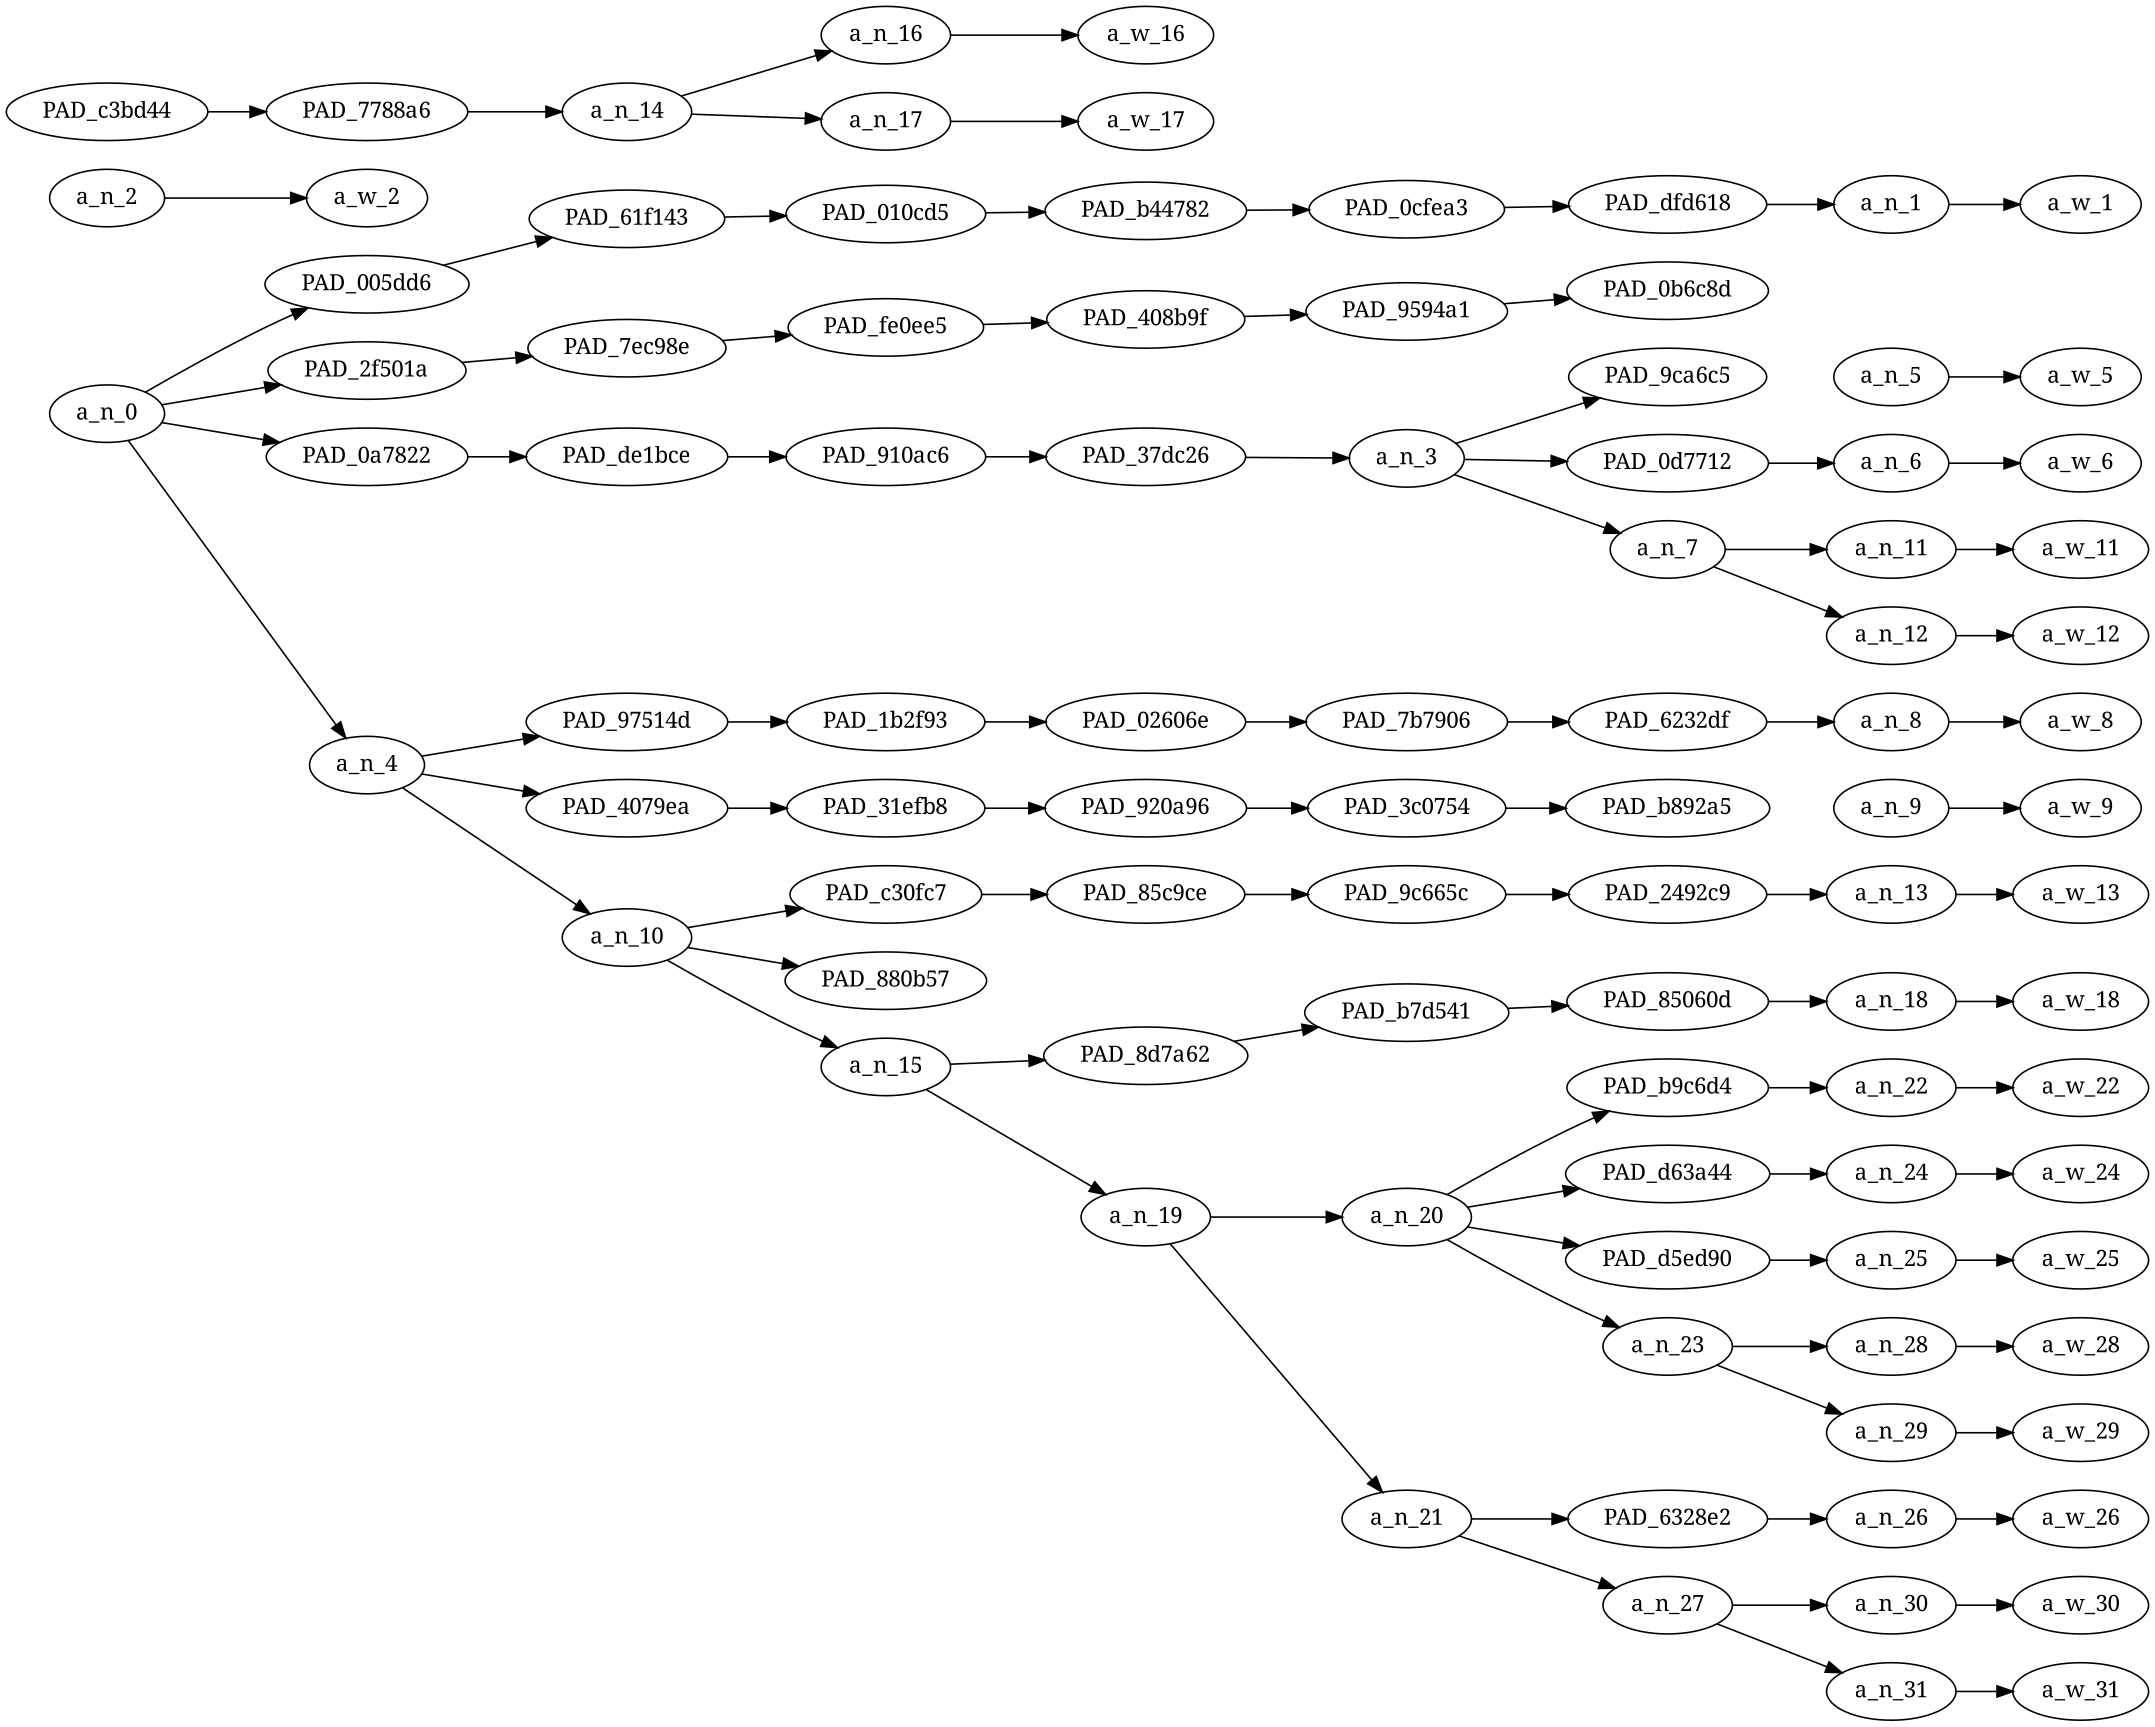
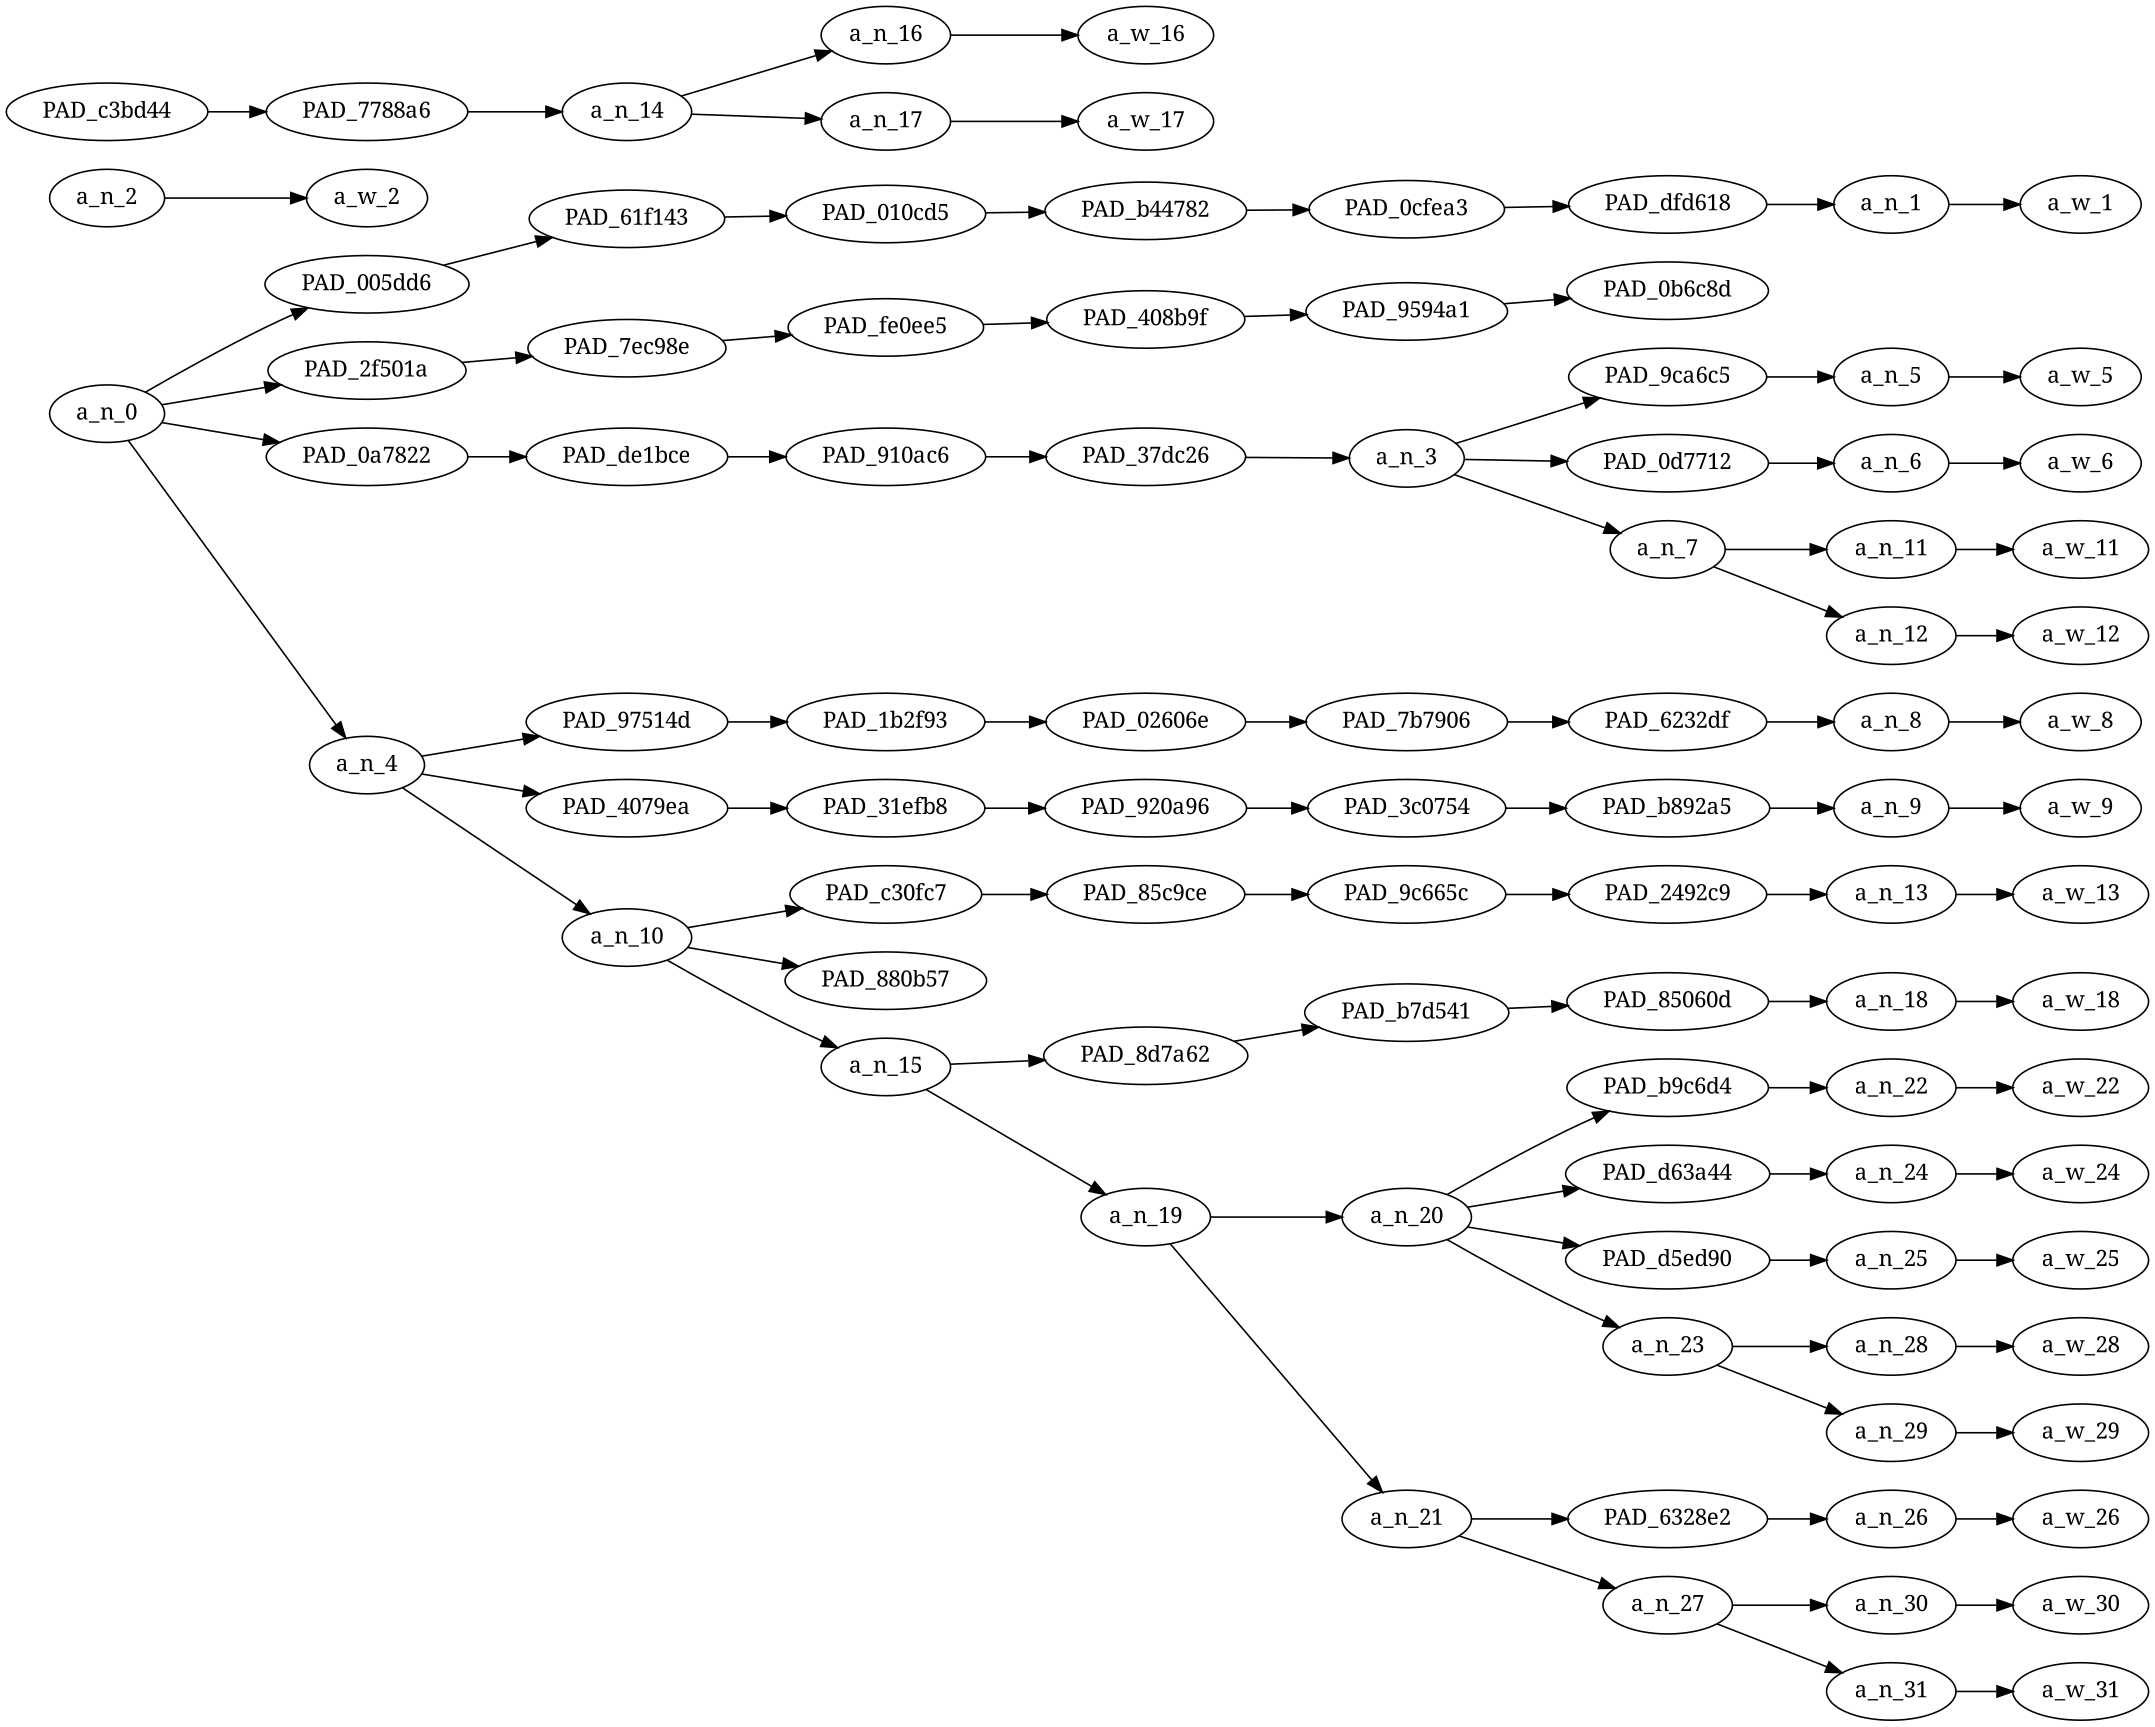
edge "PAD_9ca6c5" -> "a_n_5": added
edge "PAD_b892a5" -> "a_n_9": added
